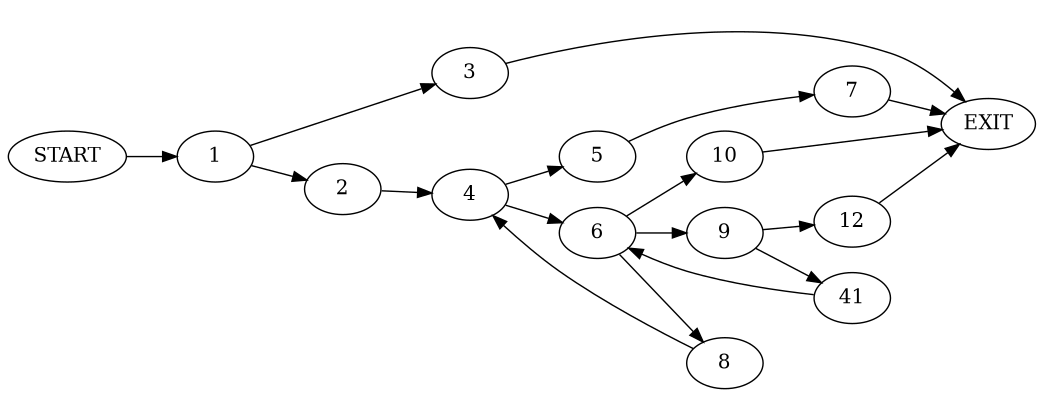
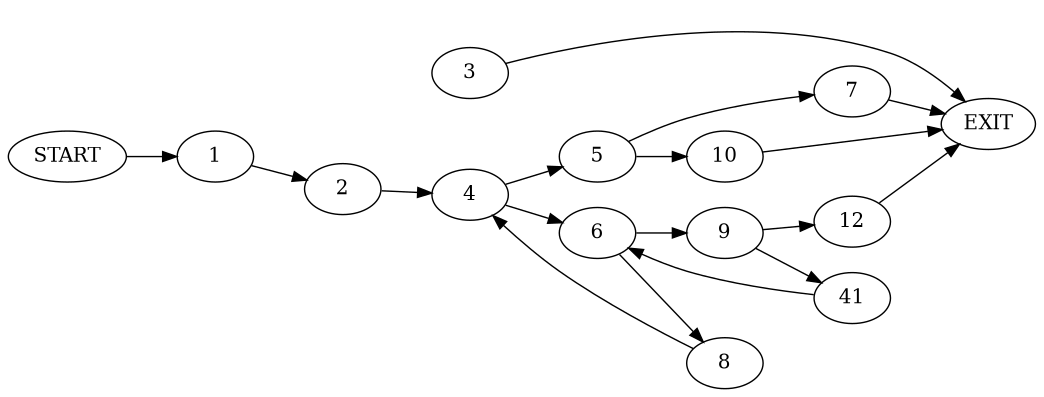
edge "1" -> "3": removed
edge "6" -> "10": now "5" -> "10"
